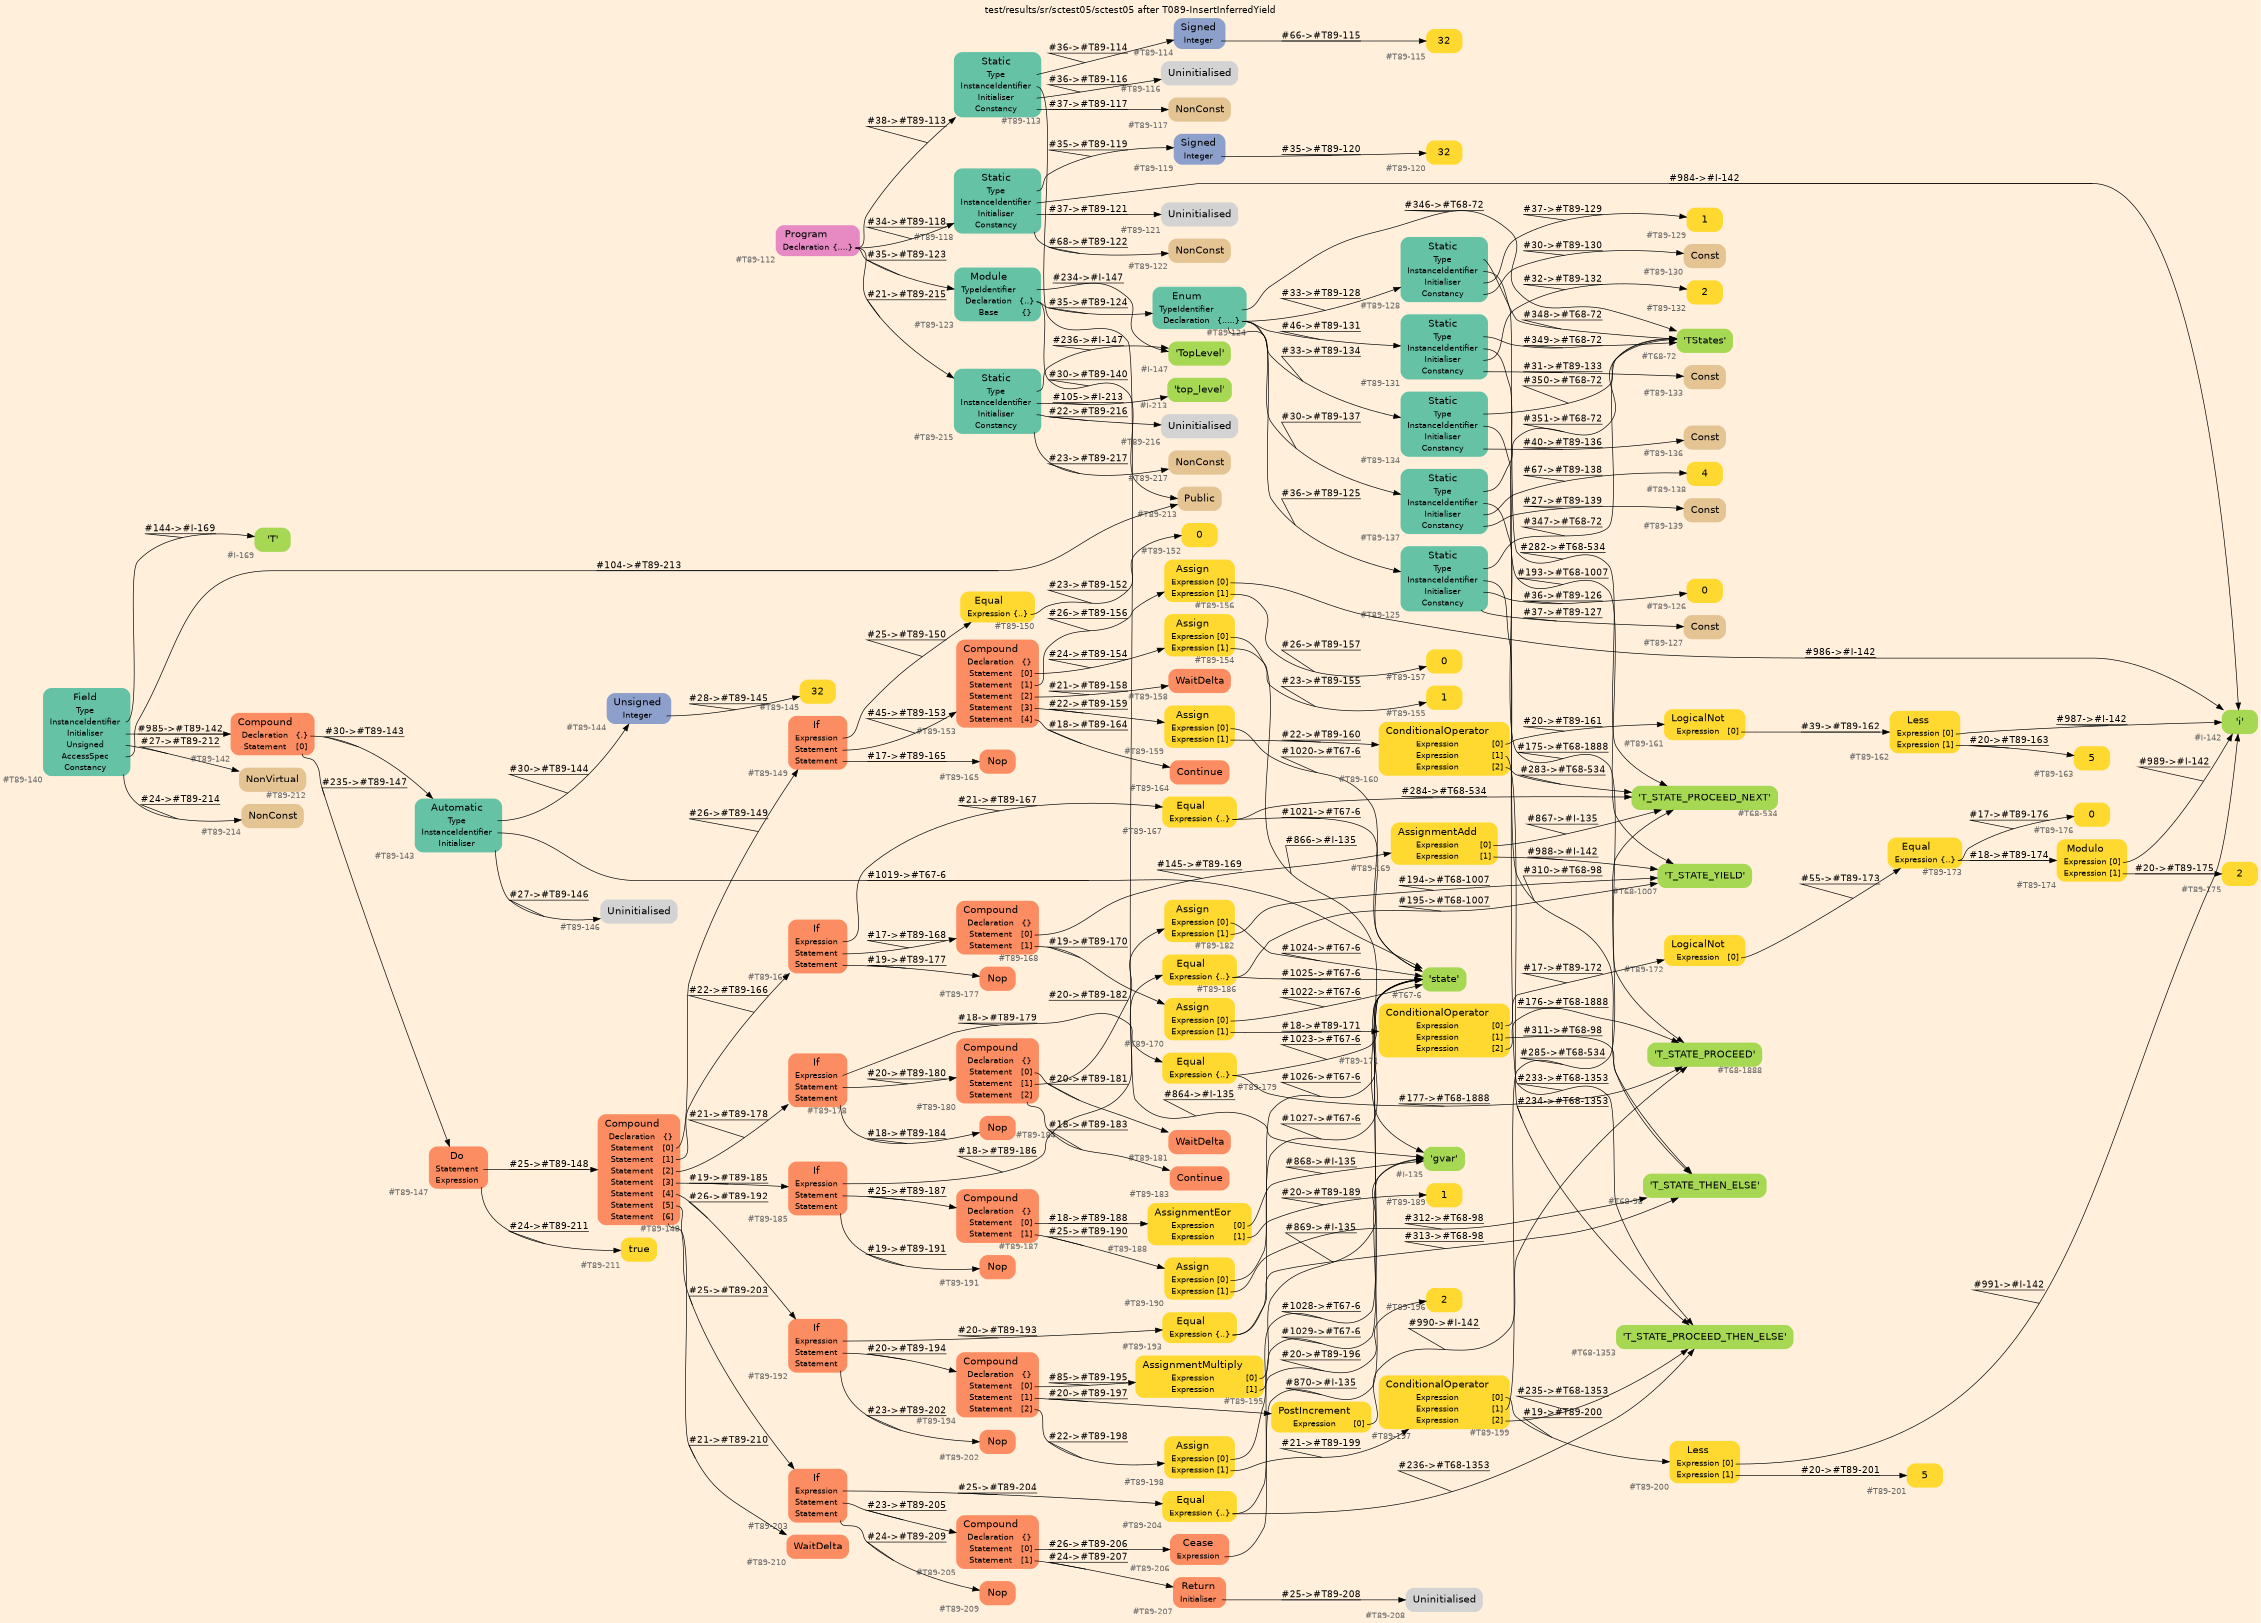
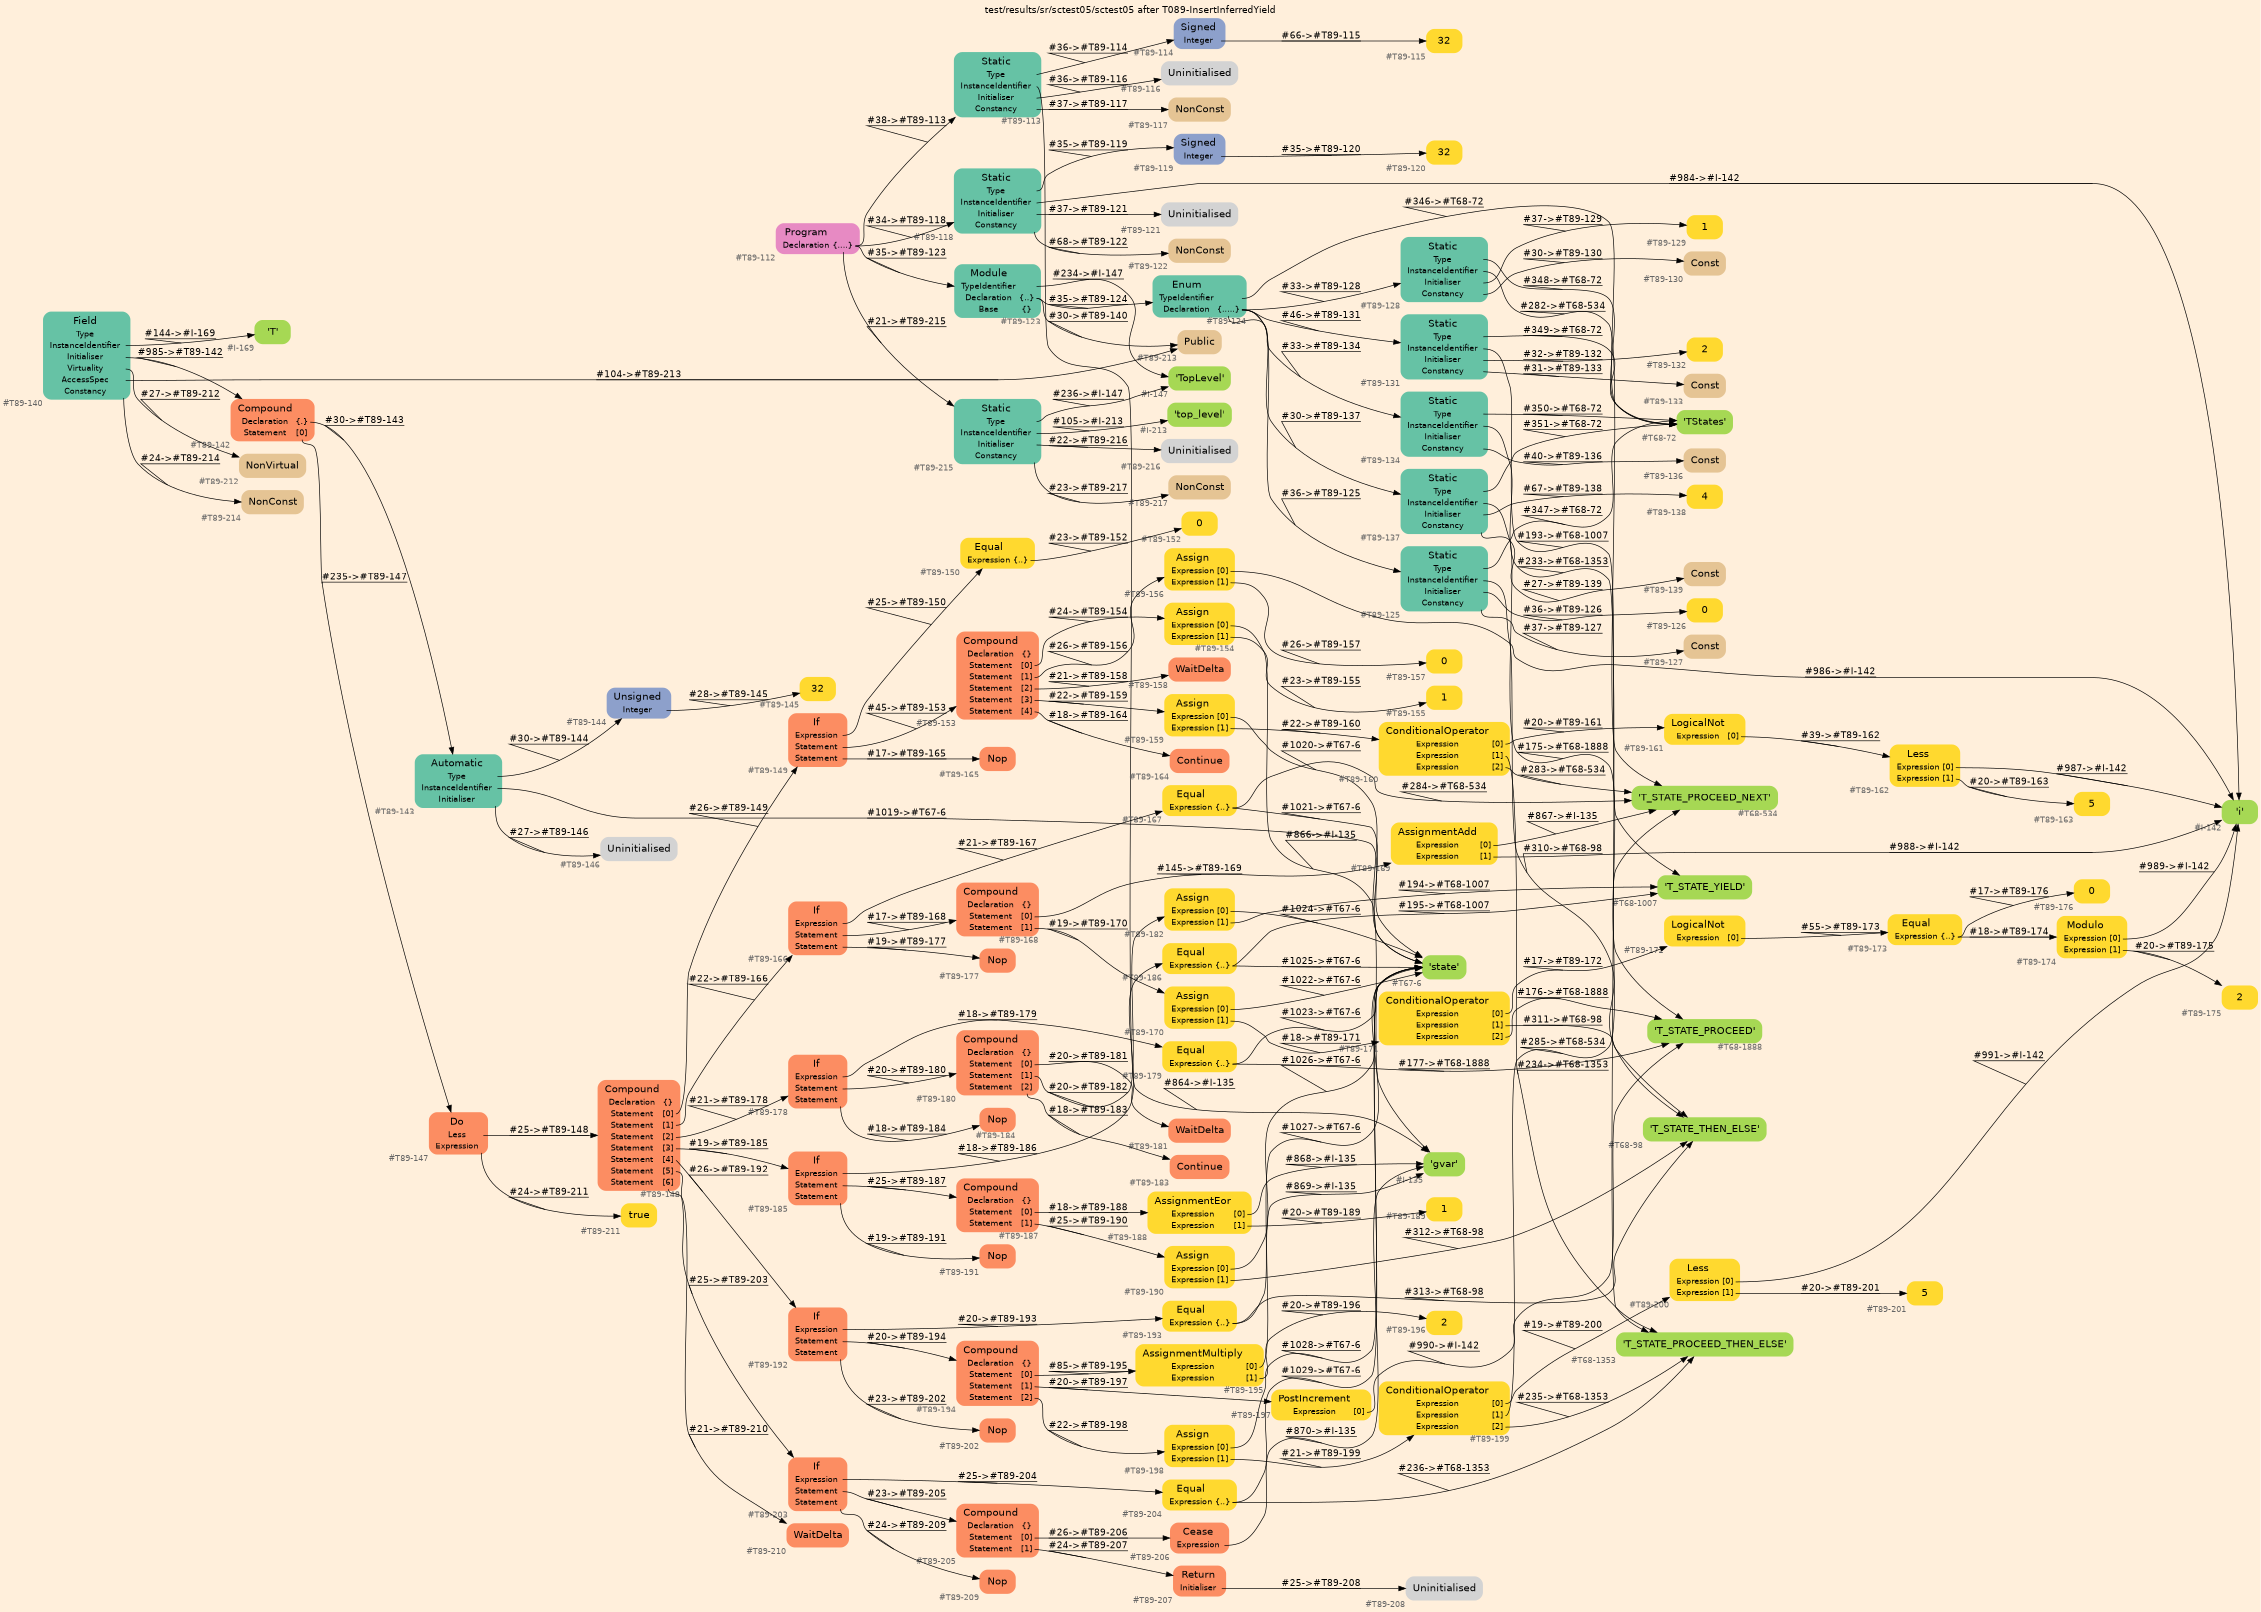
node "Field": text "Unsigned" -> "Virtuality"
edge "AssignmentAdd" -> "'T_STATE_YIELD'": now "AssignmentAdd" -> "'i'"
node "Do": text "Statement" -> "Less"
